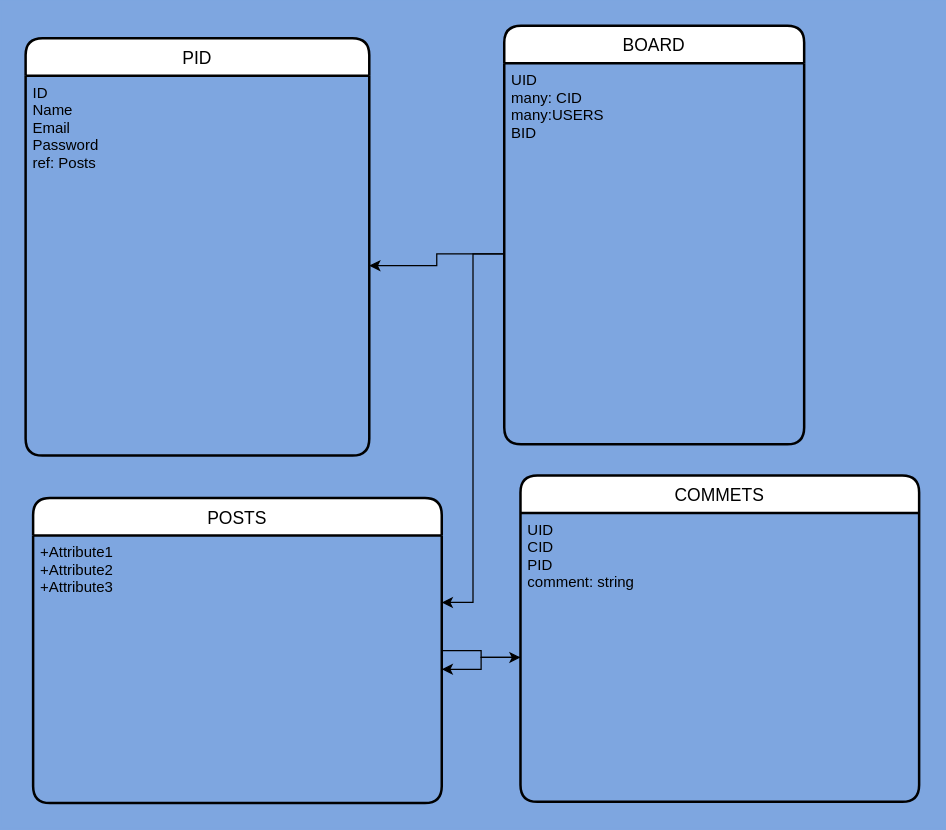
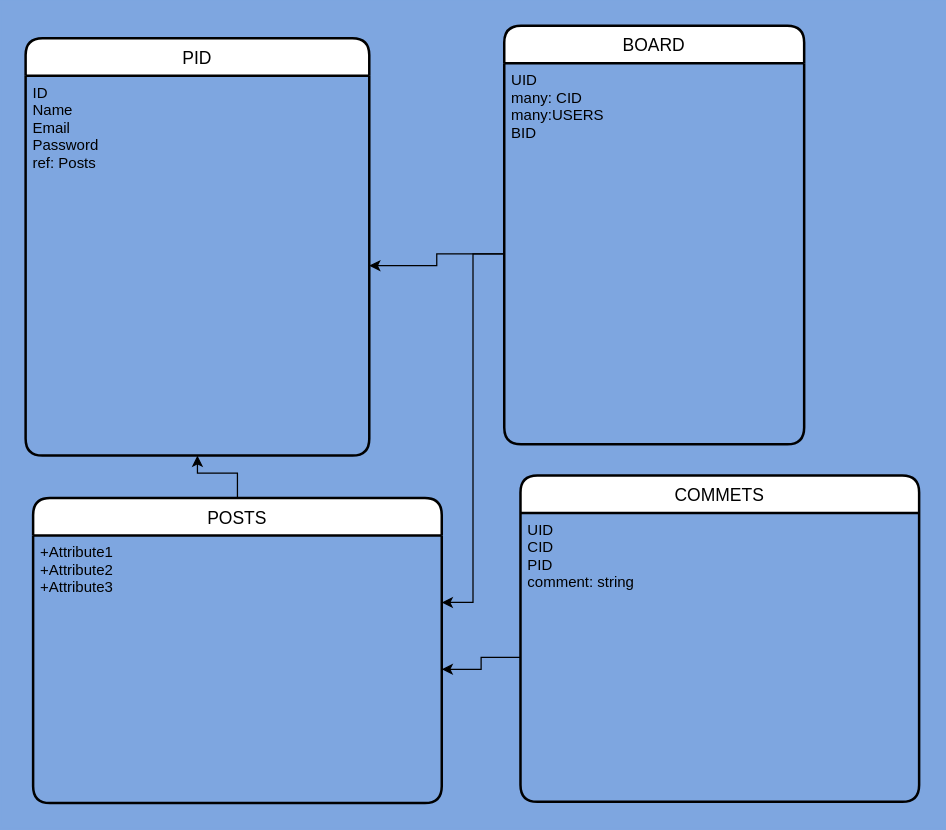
edge "POSTS" -> "UID CID PID comment: string": now "POSTS" -> "ID Name Email Password ref: Posts"
